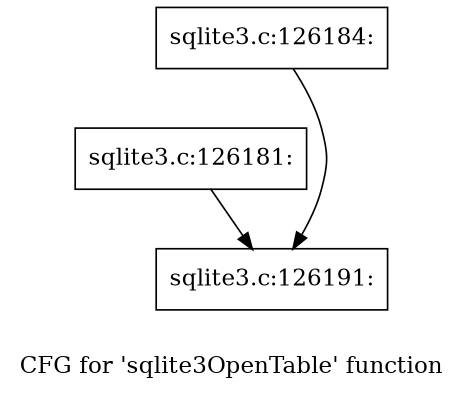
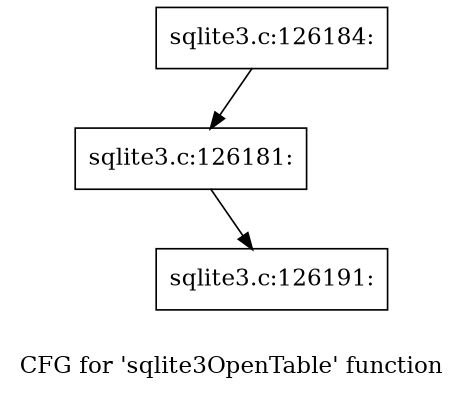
edge "sqlite3.c:126184:" -> "sqlite3.c:126191:": now "sqlite3.c:126184:" -> "sqlite3.c:126181:"
